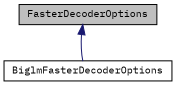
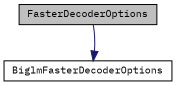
edge "BiglmFasterDecoderOptions" -> "FasterDecoderOptions": reversed
